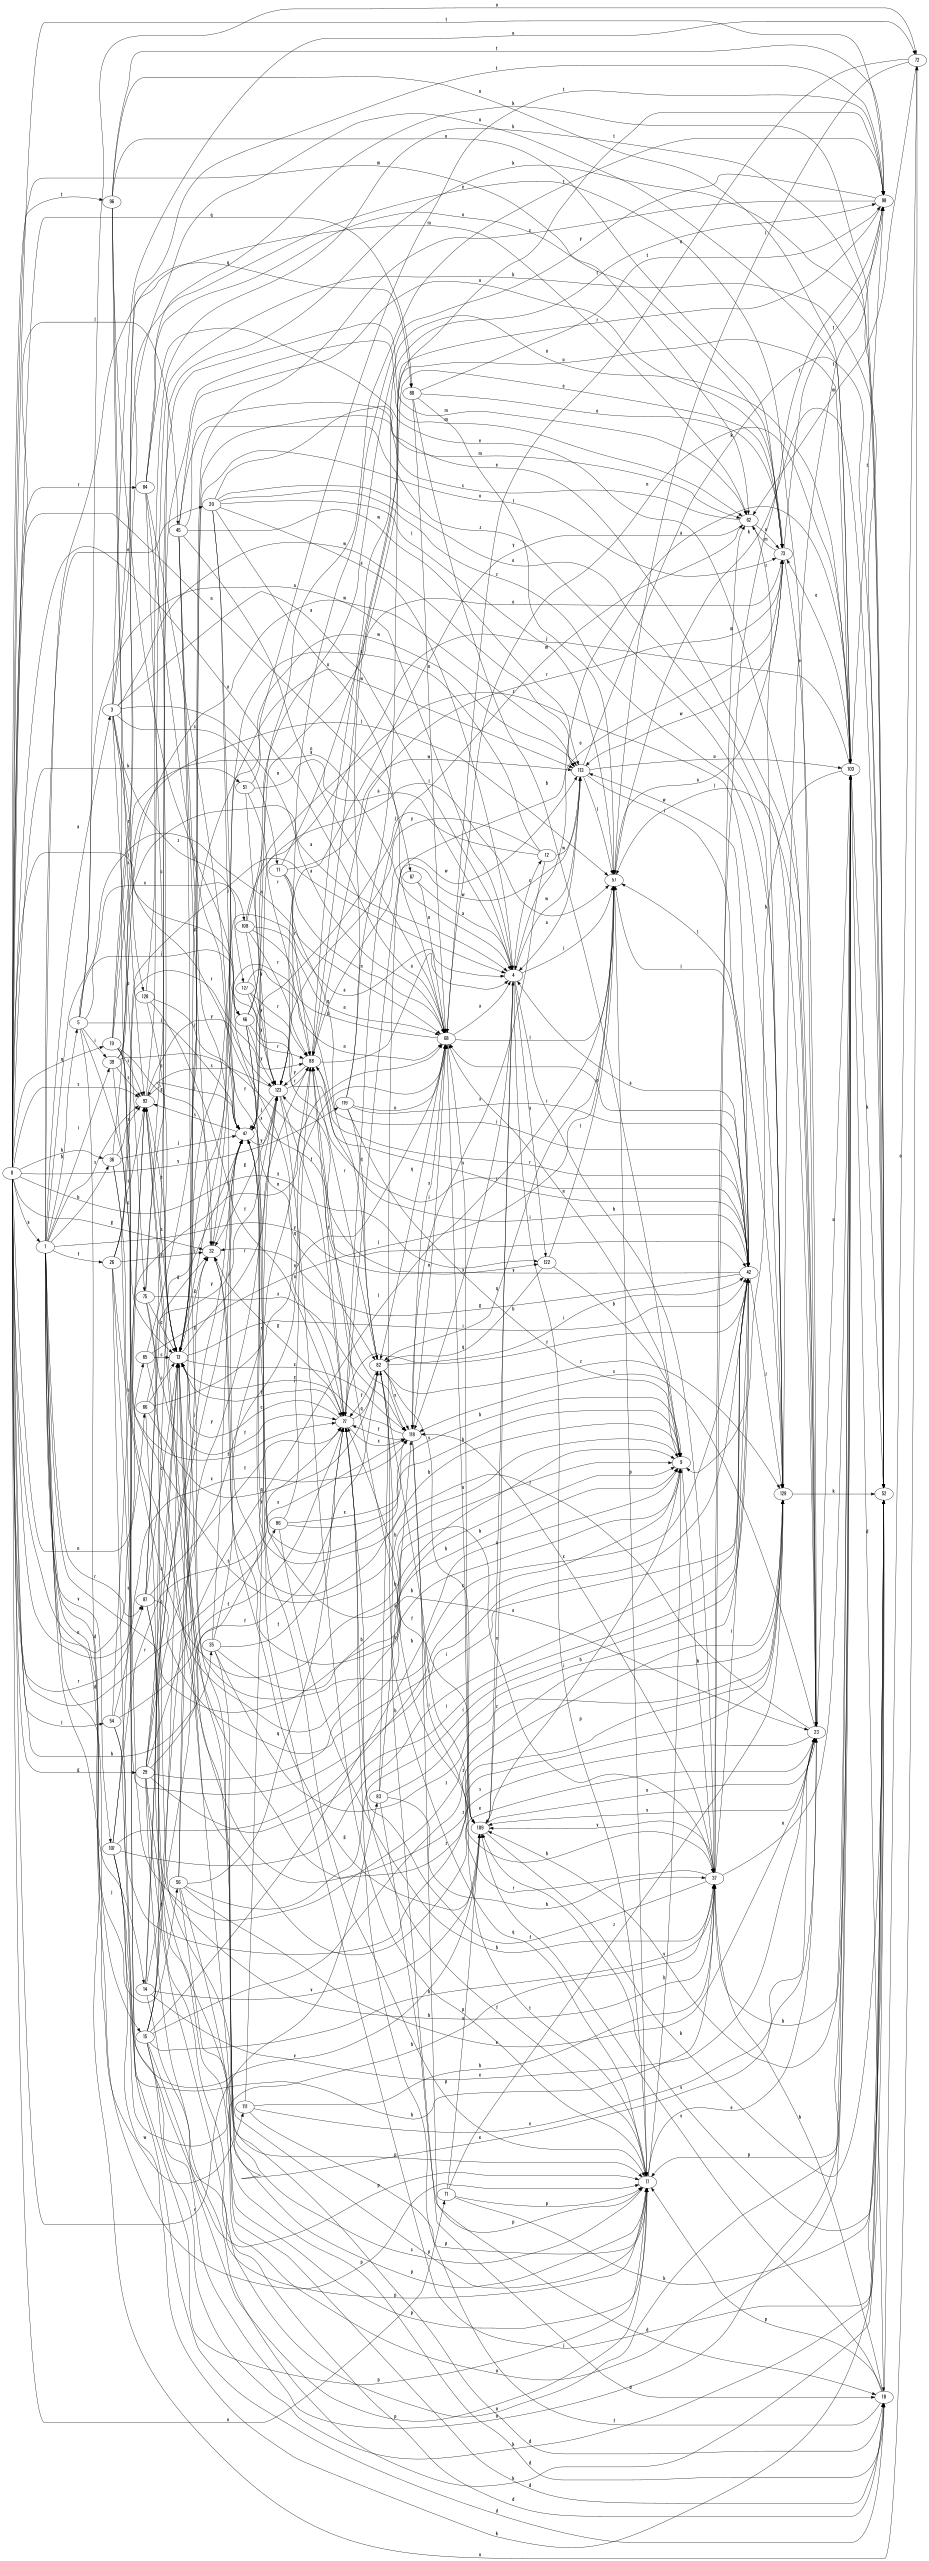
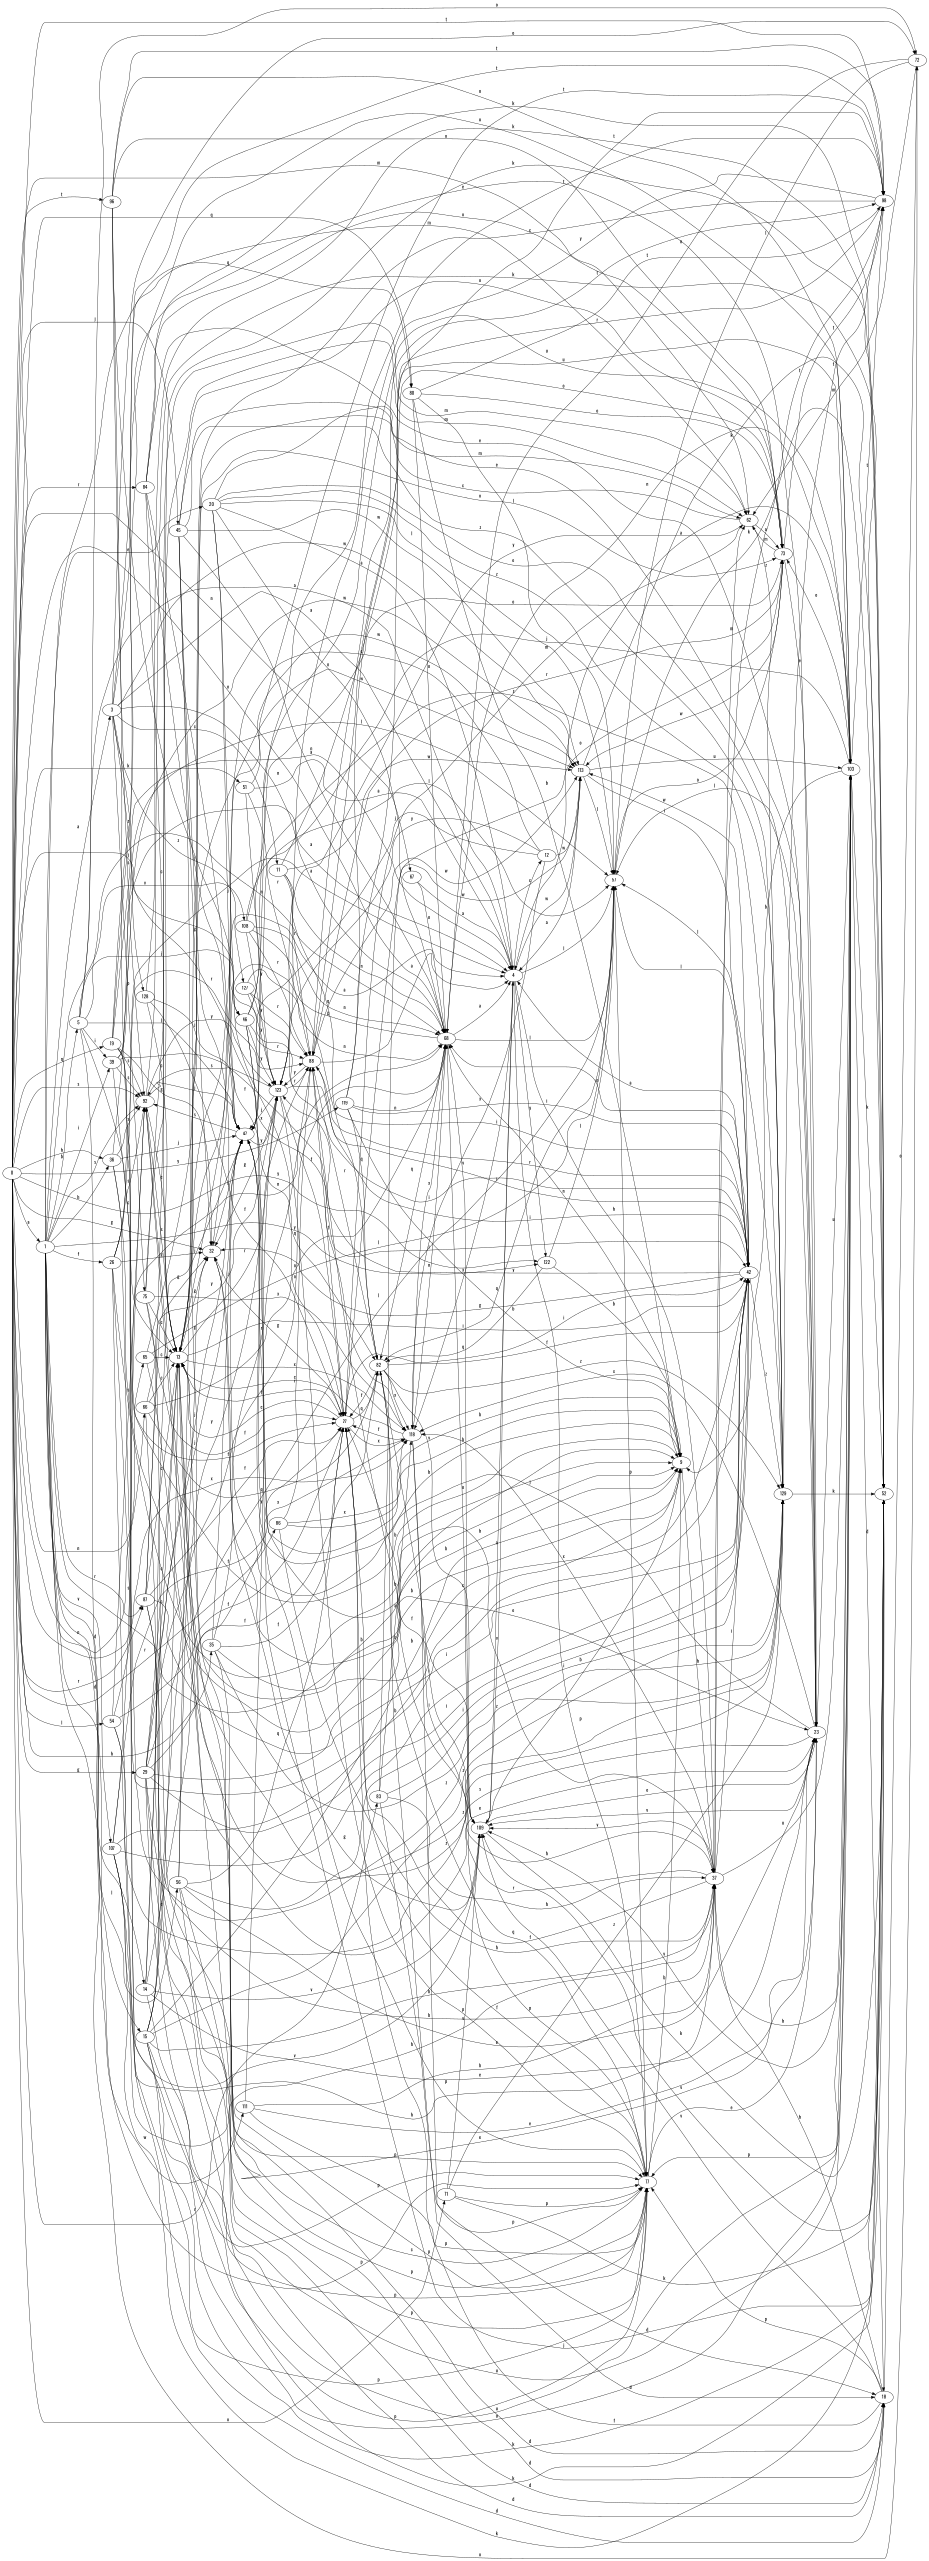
edge "118" -> "77": label "t" -> "p"
